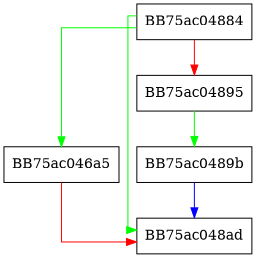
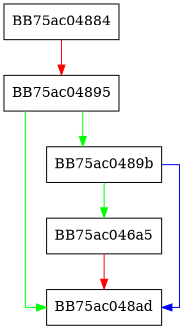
edge "BB75ac04884" -> "BB75ac046a5": now "BB75ac0489b" -> "BB75ac046a5"
edge "BB75ac04884" -> "BB75ac048ad": now "BB75ac04895" -> "BB75ac048ad"
